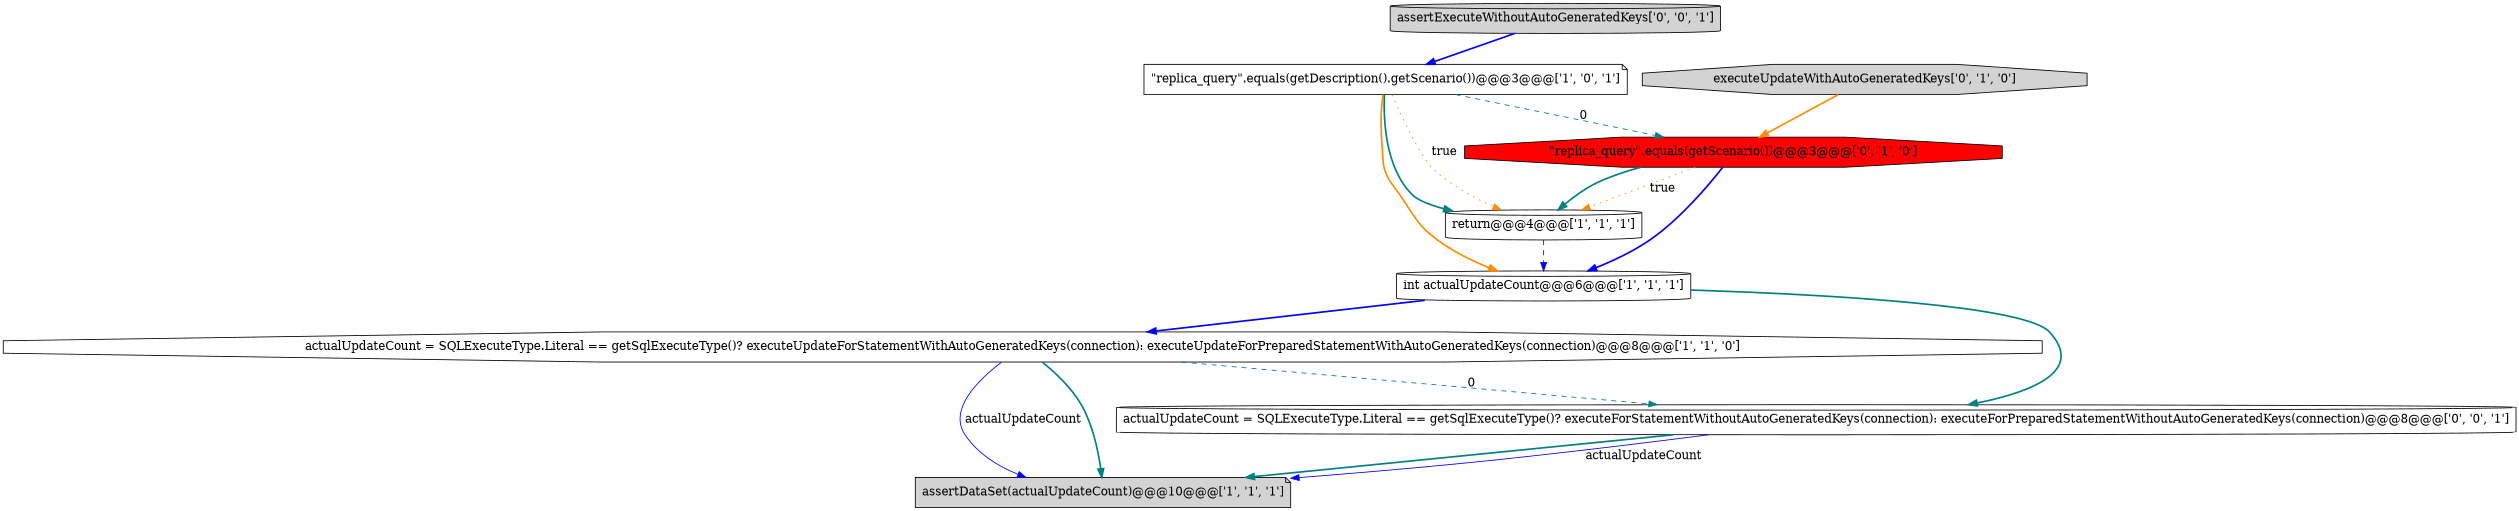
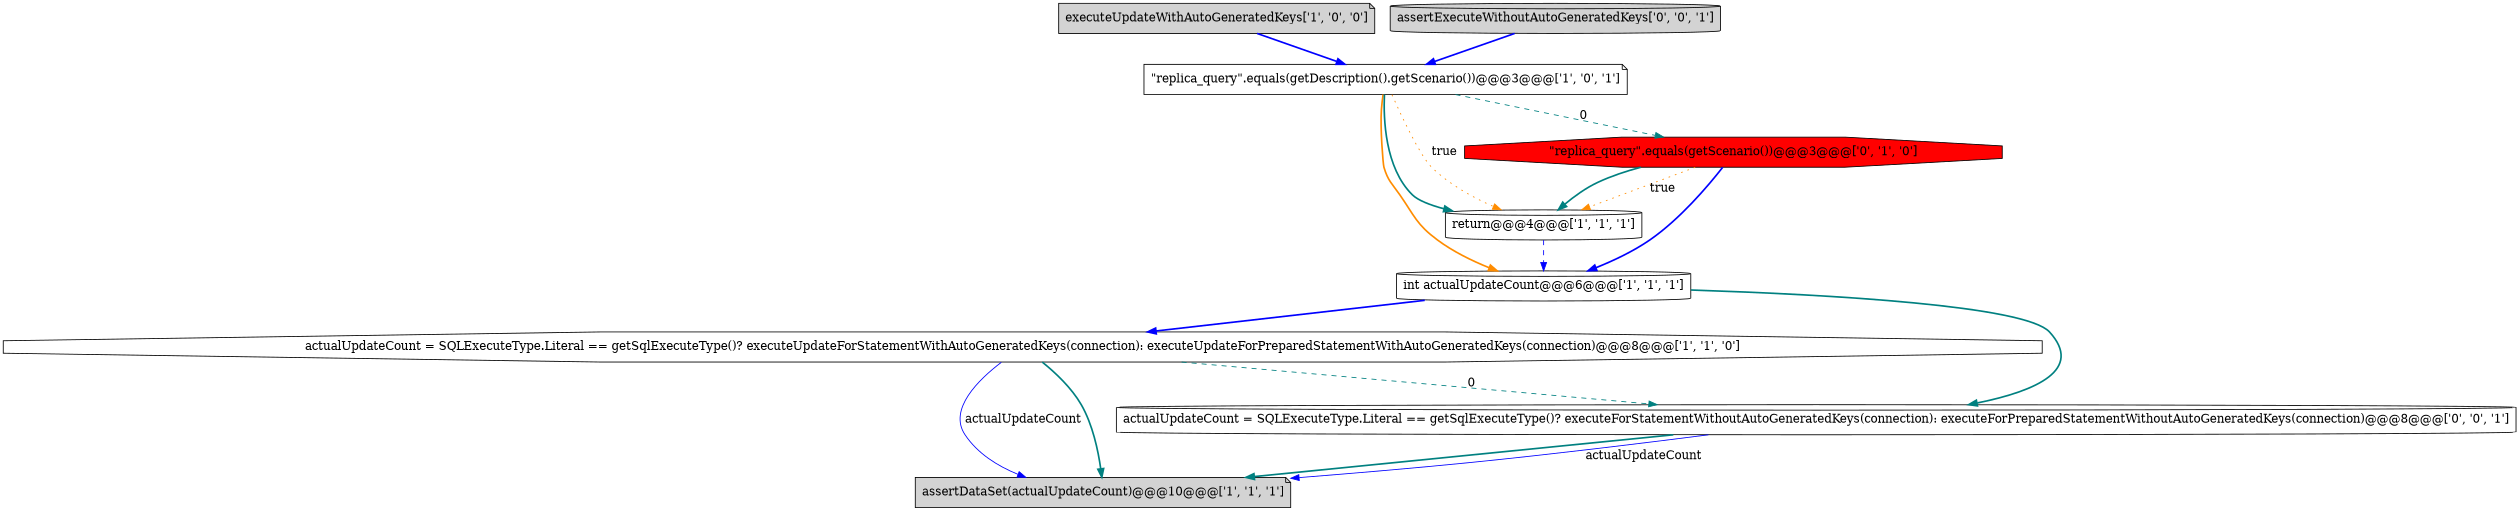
node "executeUpdateWithAutoGeneratedKeys['1', '0', '0']": added
node "executeUpdateWithAutoGeneratedKeys['0', '1', '0']": removed
